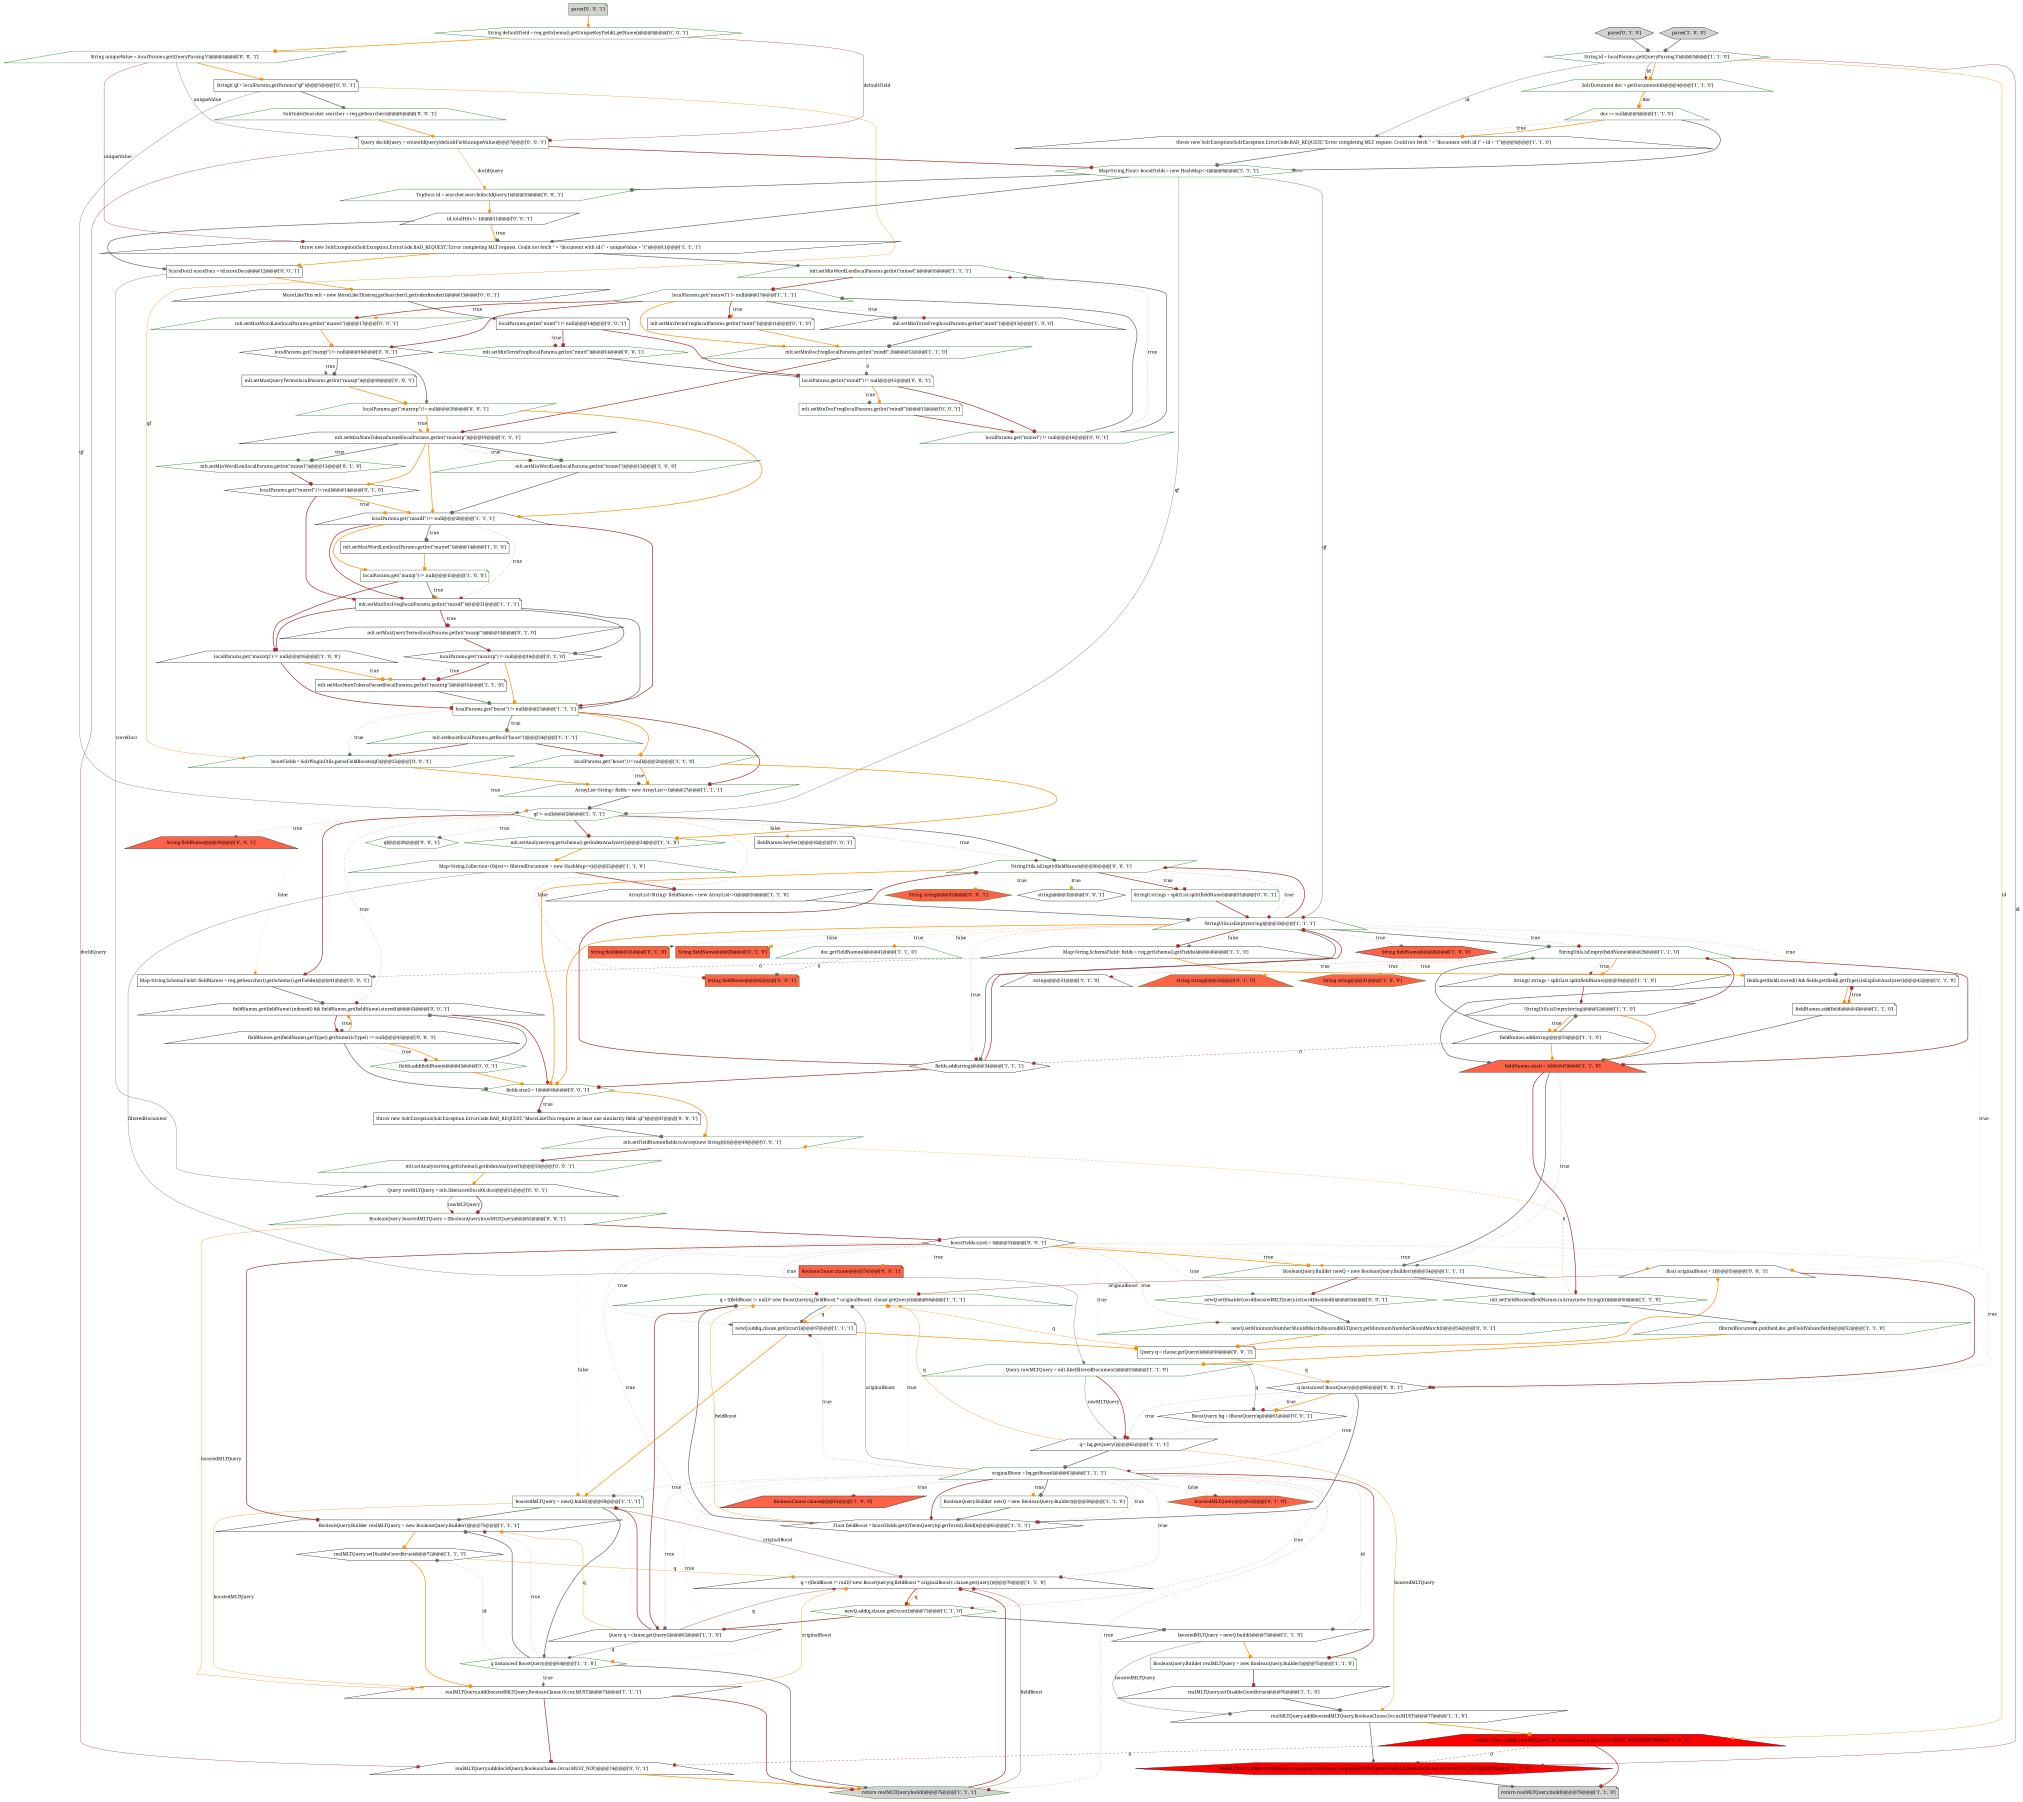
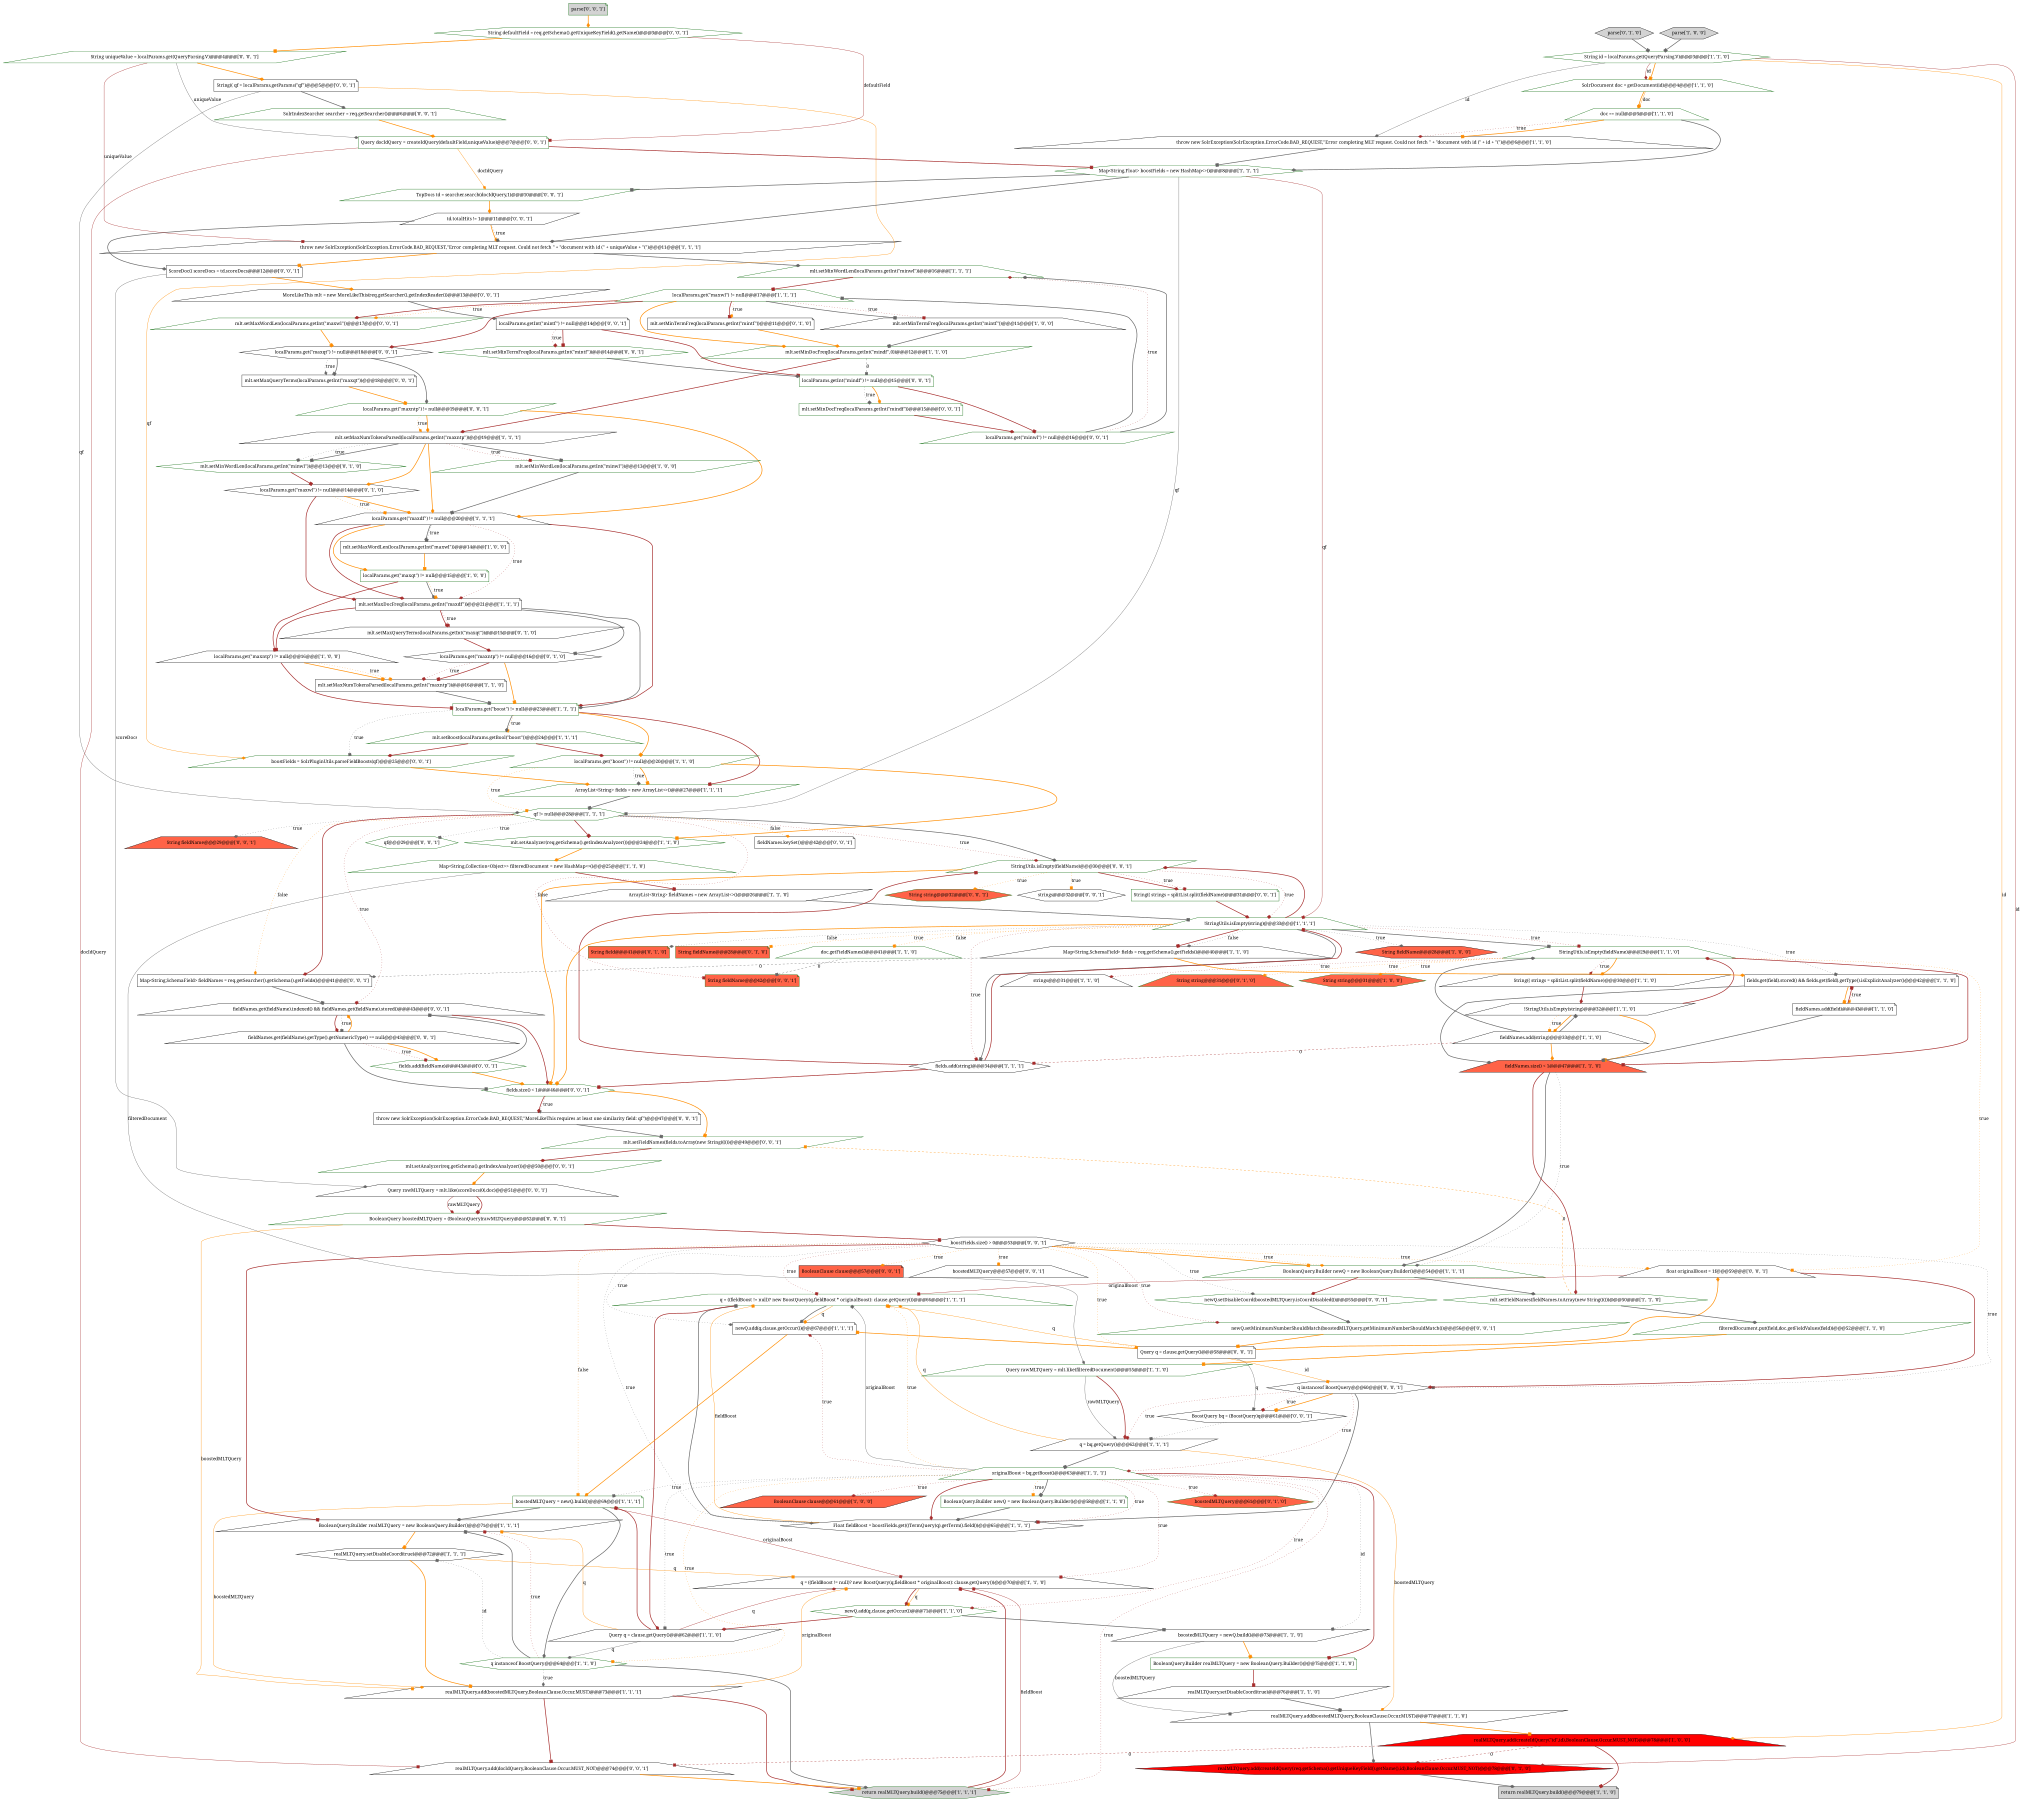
node "boostedMLTQuery@@@57@@@['0', '0', '1']": added
edge "newQ.add(q,clause.getOccur())@@@67@@@['1', '1', '1']" -> "Query q = clause.getQuery()@@@58@@@['0', '0', '1']": reversed
edge "Query q = clause.getQuery()@@@58@@@['0', '0', '1']" -> "q instanceof BoostQuery@@@60@@@['0', '0', '1']": label "q" -> "id"
edge "originalBoost = bq.getBoost()@@@63@@@['1', '1', '1']" -> "boostedMLTQuery@@@61@@@['0', '1', '0']": label "false" -> "true"
